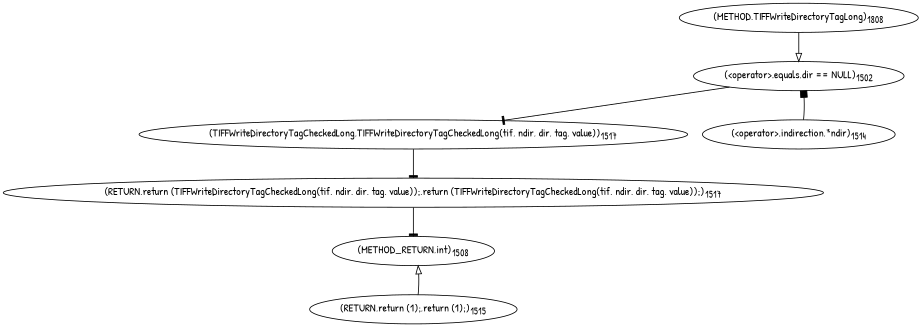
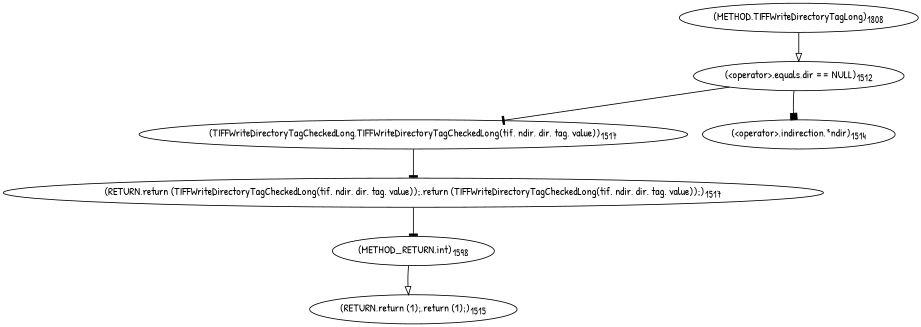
node "(<operator>.equals,dir == NULL)": text "1502" -> "1512"
edge "(<operator>.indirection,*ndir)" -> "(<operator>.equals,dir == NULL)": reversed
node "(METHOD_RETURN,int)": text "1508" -> "1598"
edge "(RETURN,return (1);,return (1);)" -> "(METHOD_RETURN,int)": reversed
